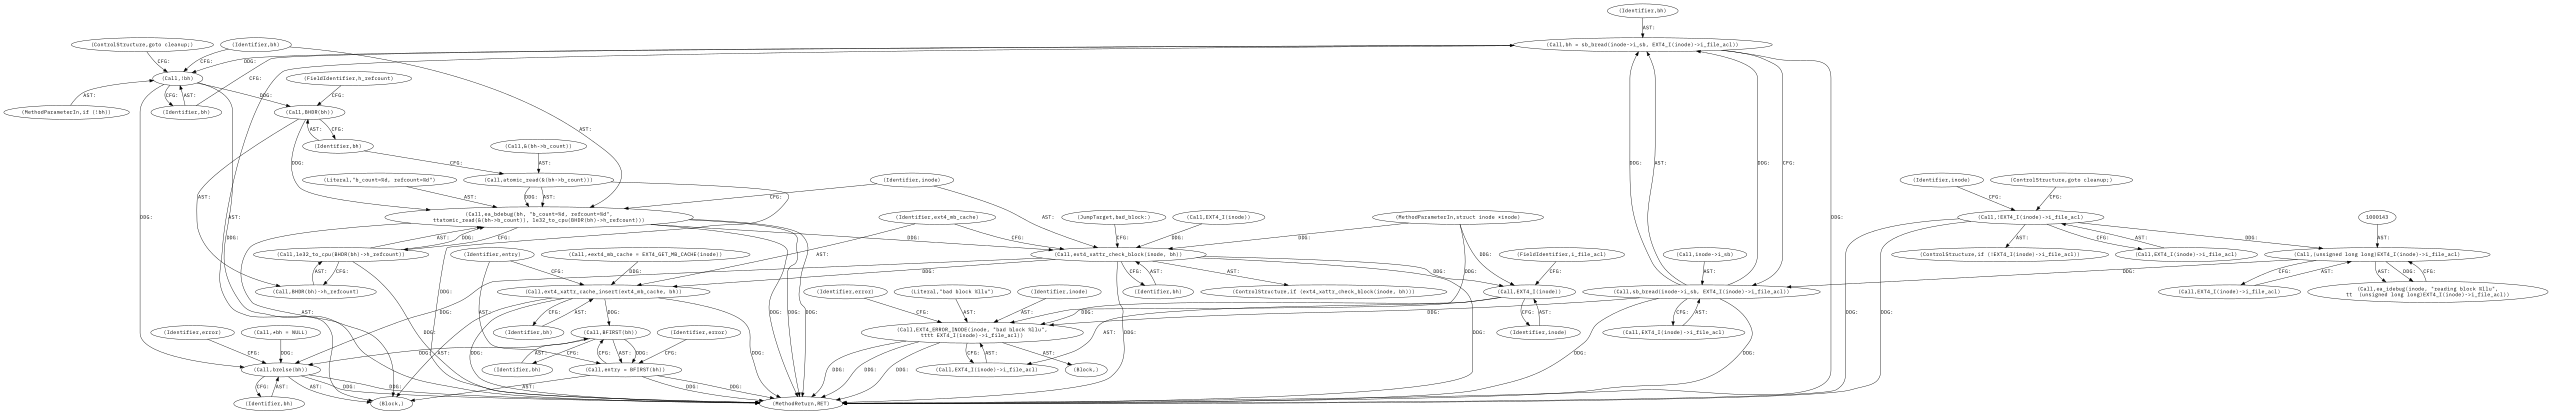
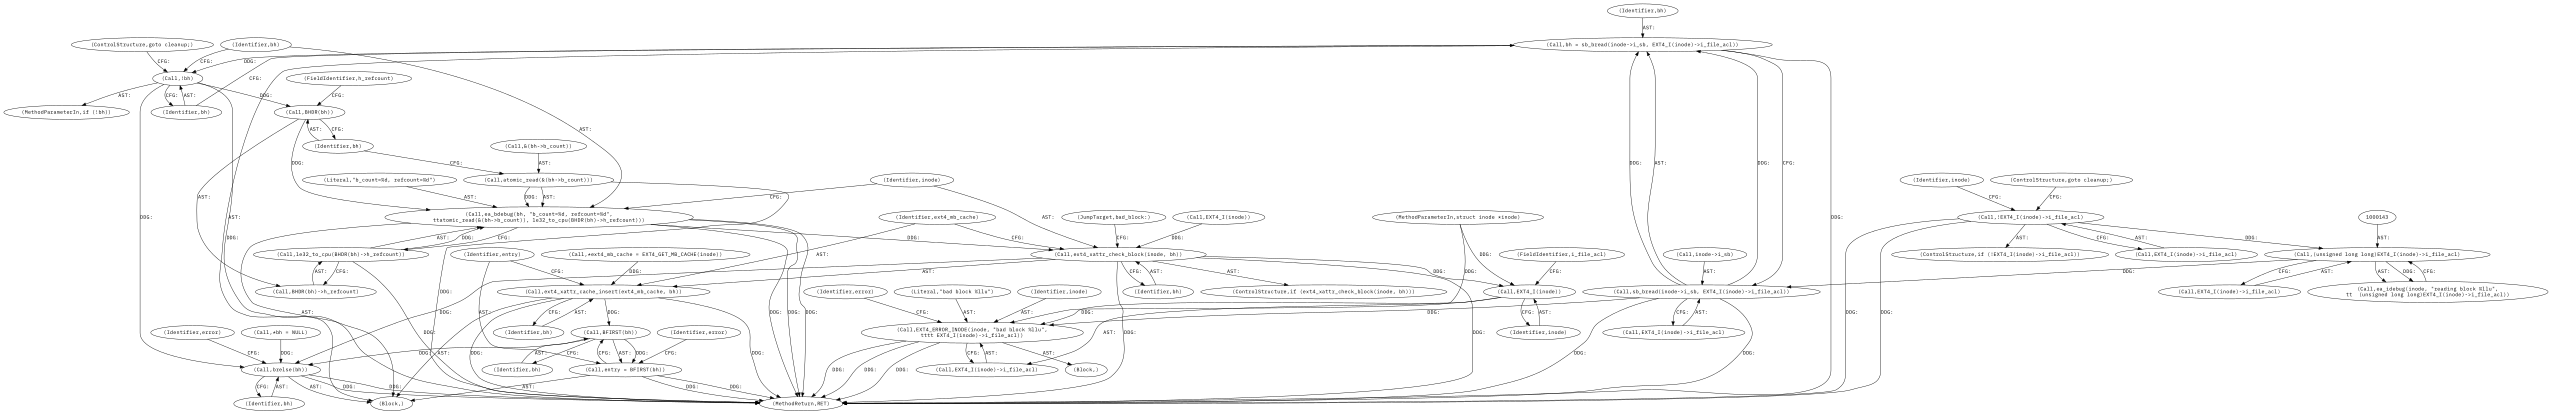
edge "(MethodParameterIn,if (!bh))" -> "(Call,!bh)": reversed
edge "(MethodParameterIn,struct inode *inode)" -> "(Call,ext4_xattr_check_block(inode, bh))": removed, label "DDG:"
edge "(Call,ext4_xattr_check_block(inode, bh))" -> "(Call,ext4_xattr_cache_insert(ext4_mb_cache, bh))": label "DDG: " -> "AST: "
